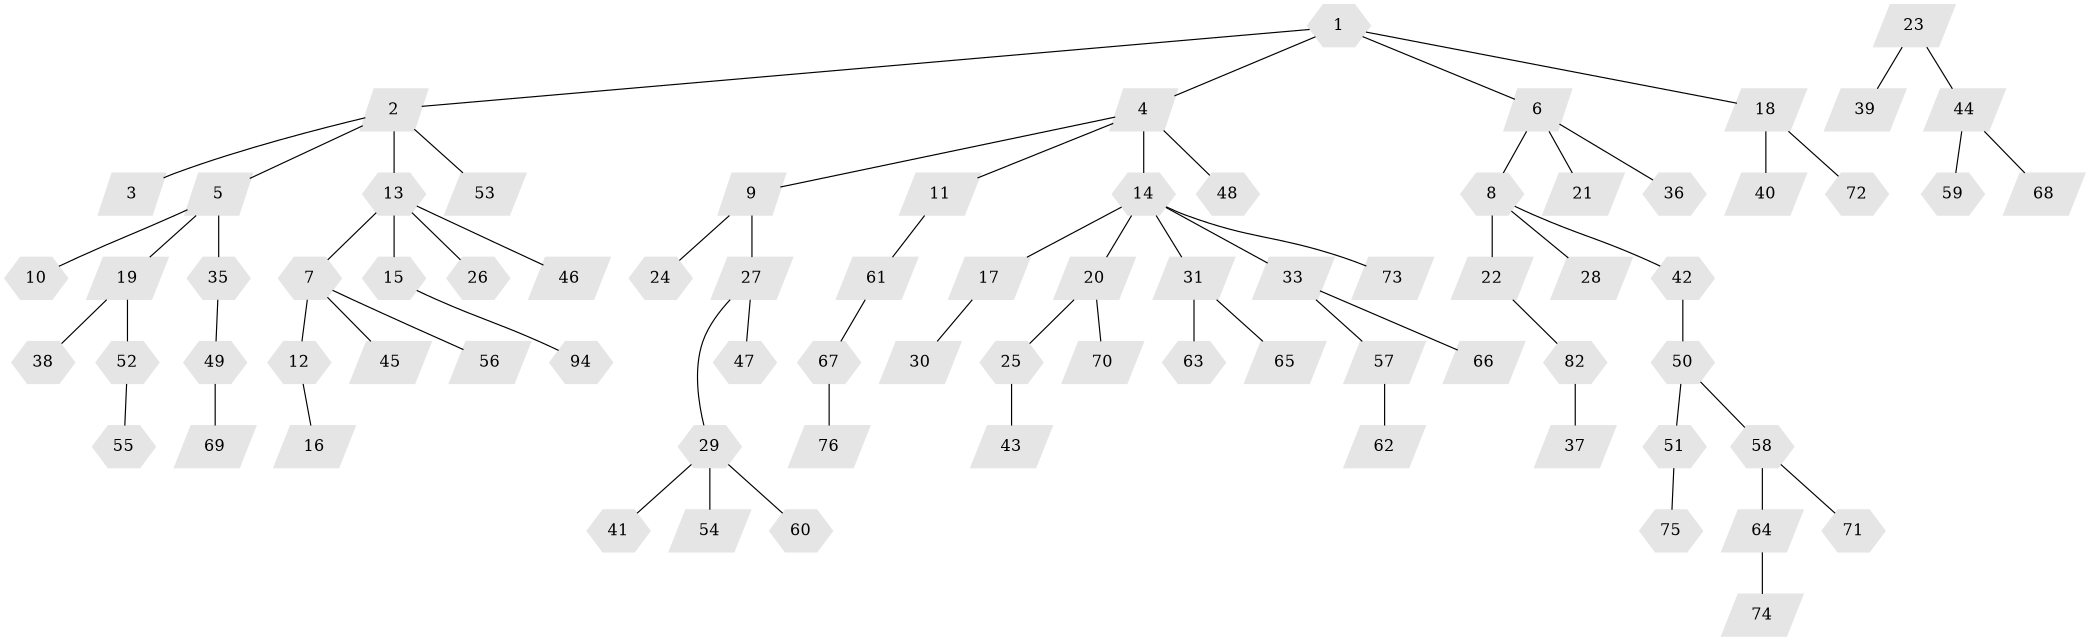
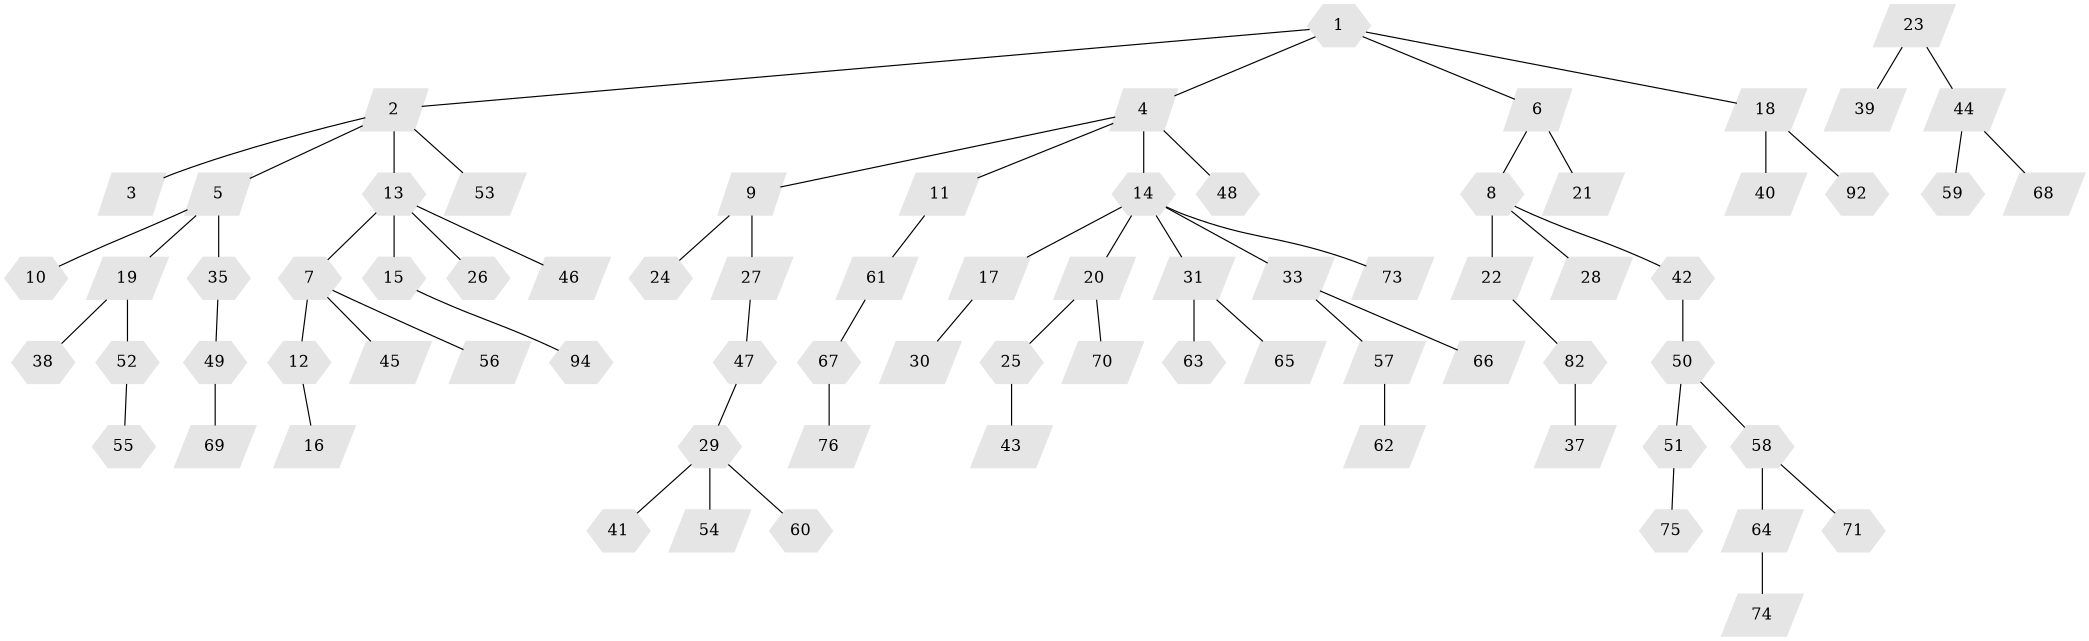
node "36": removed
node "72": label "72" -> "92"
edge "27" -- "29": now "47" -- "29"
